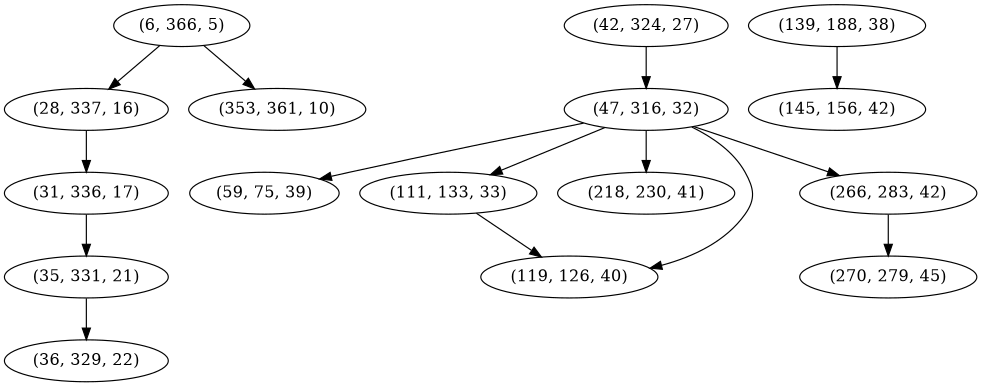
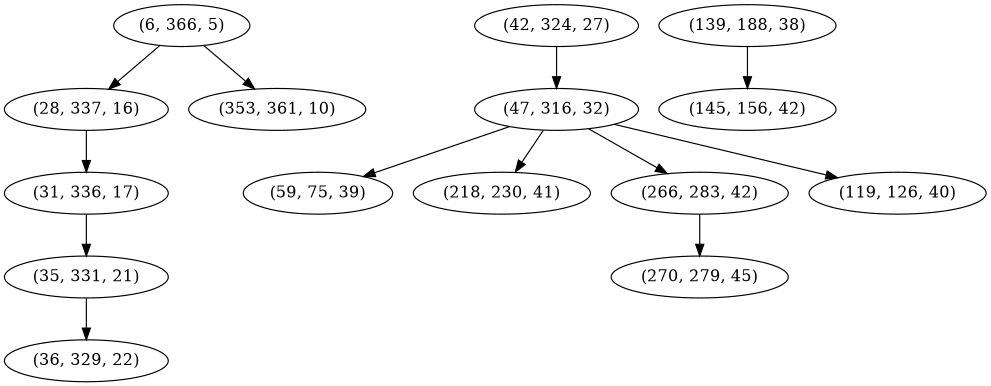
node "(111, 133, 33)": removed
